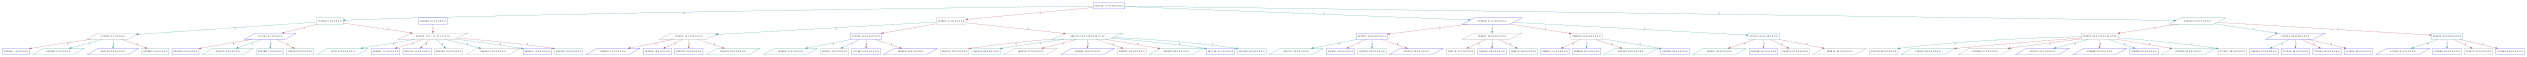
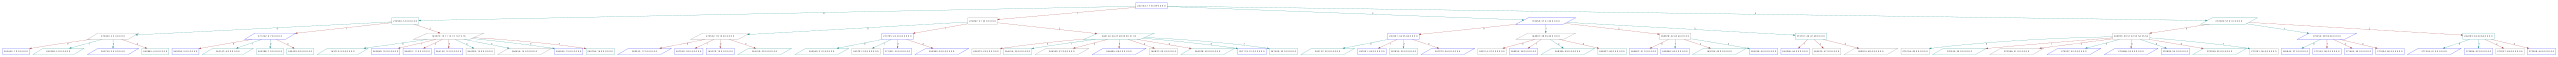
edge "263860: 10 0 0 0 0 0 0" -> "263570: 10 11 12 13 14 15 16": reversed
node "268396: 39 0 0 0 0 0 0": added
node "269391: 45 0 0 0 0 0 0": removed
